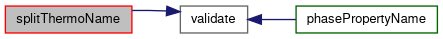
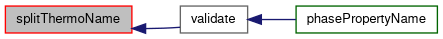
edge "splitThermoName" -> "validate": reversed
